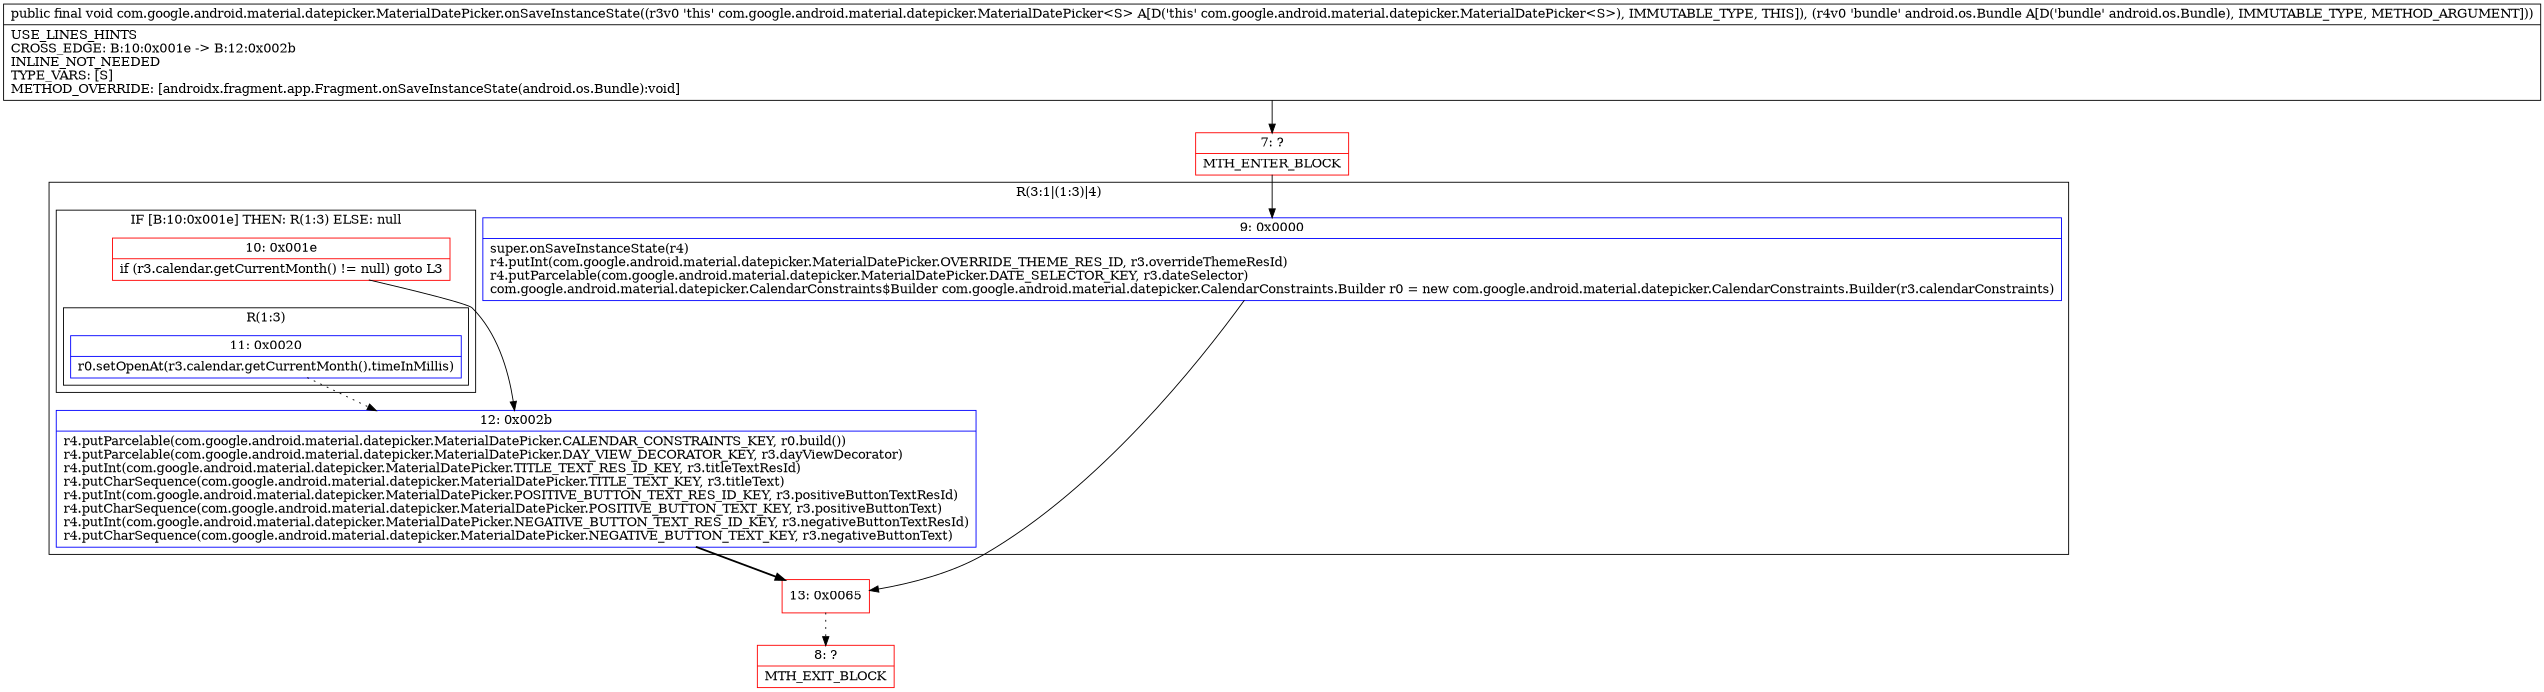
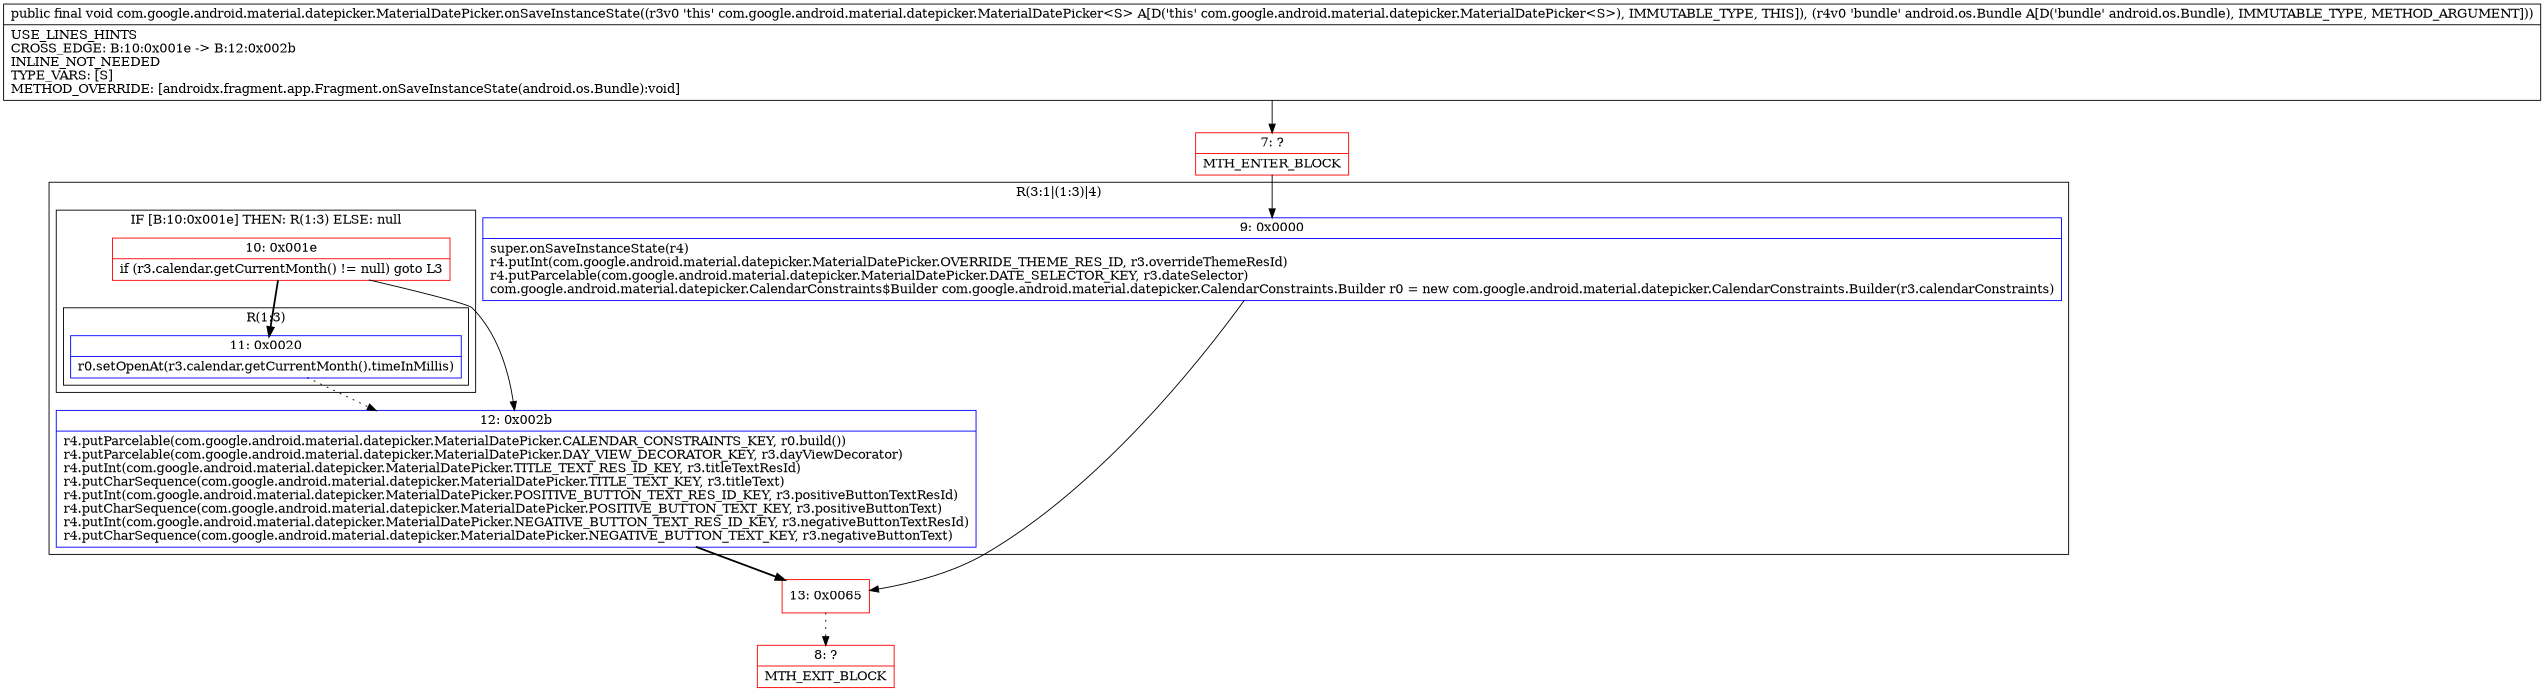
edge "10: 0x001e" -> "11: 0x0020": added
